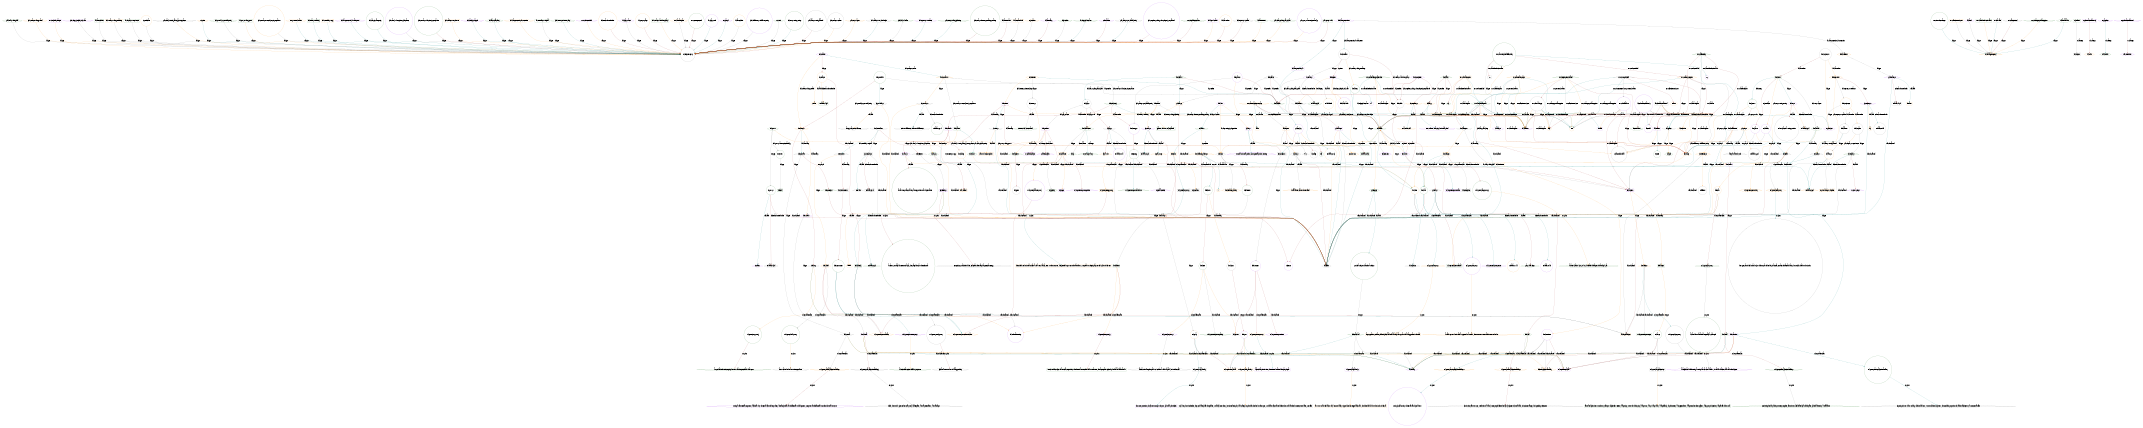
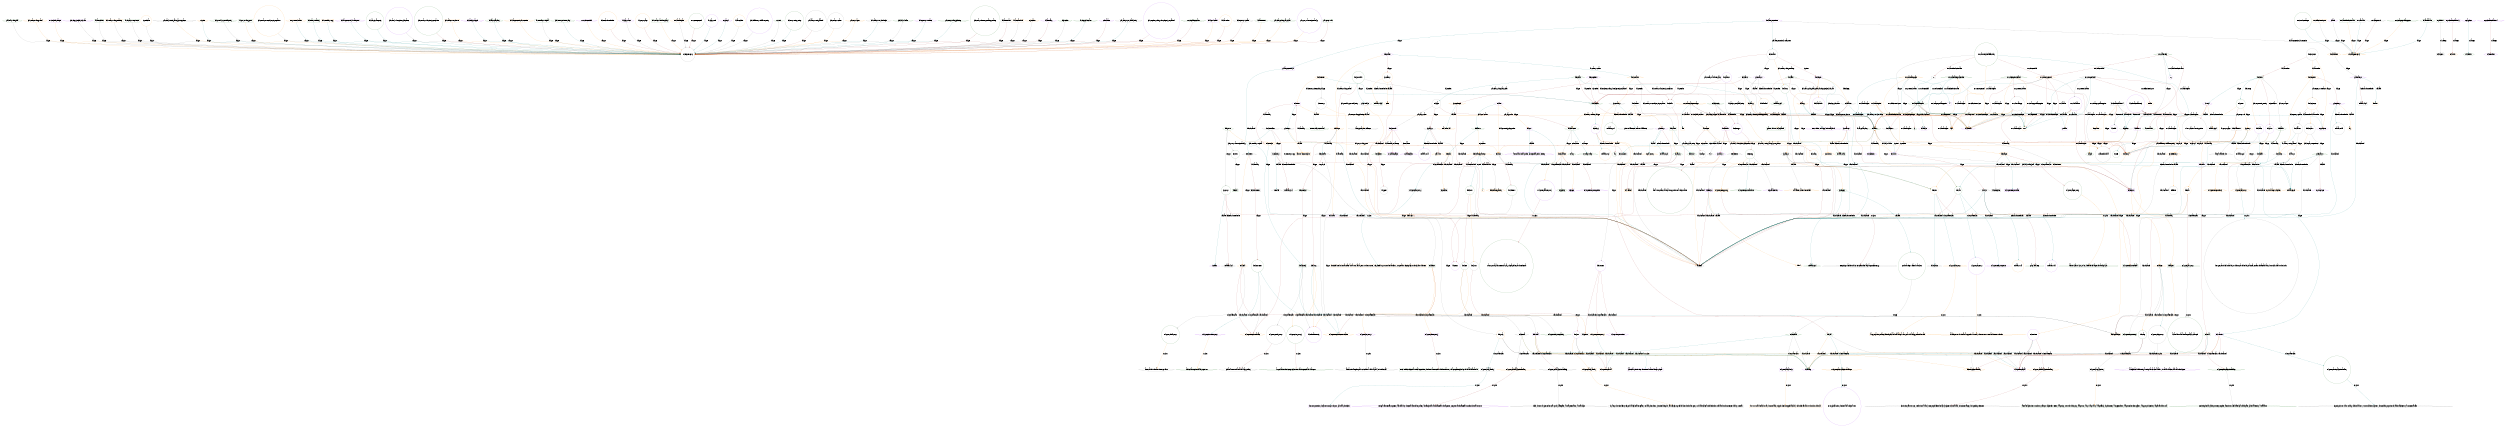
edge "ns10:distractingLion" -> "ns10:lionAttackingMan": now "0.7" -> "ns10:lionAttackingMan"
node "light and humorous the with a happy ending": label "light and humorous the with a happy ending" -> "light and humorous drama with a happy ending"
